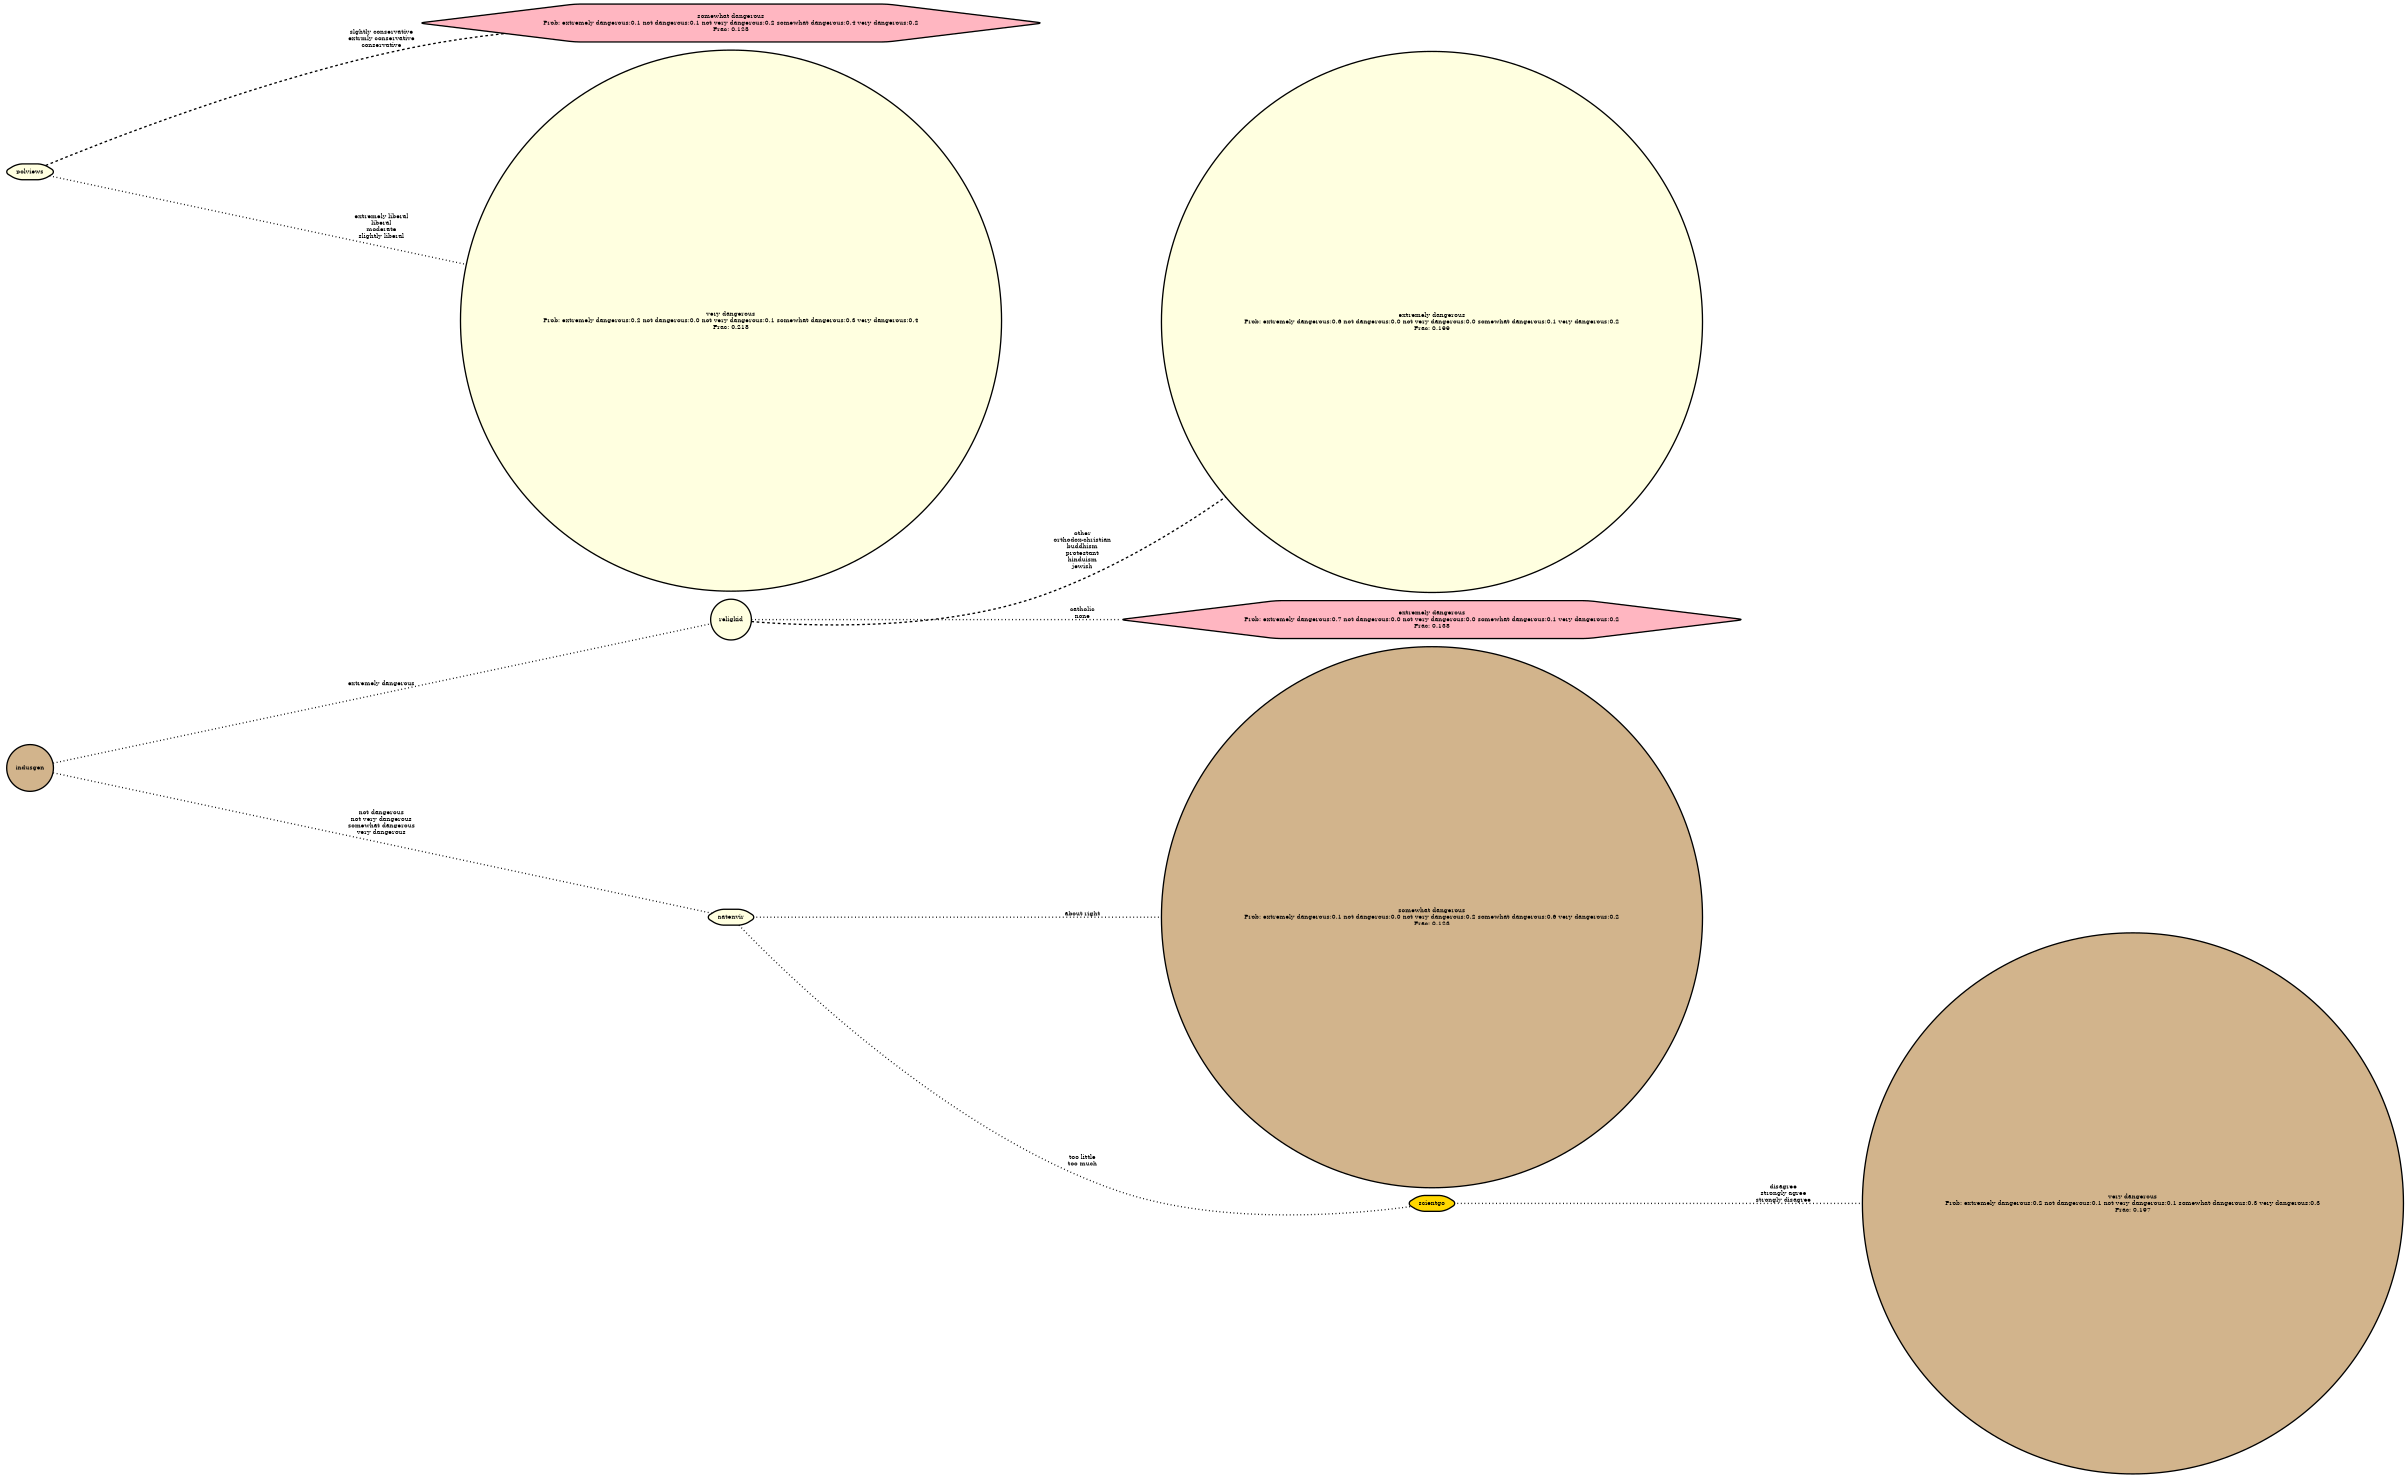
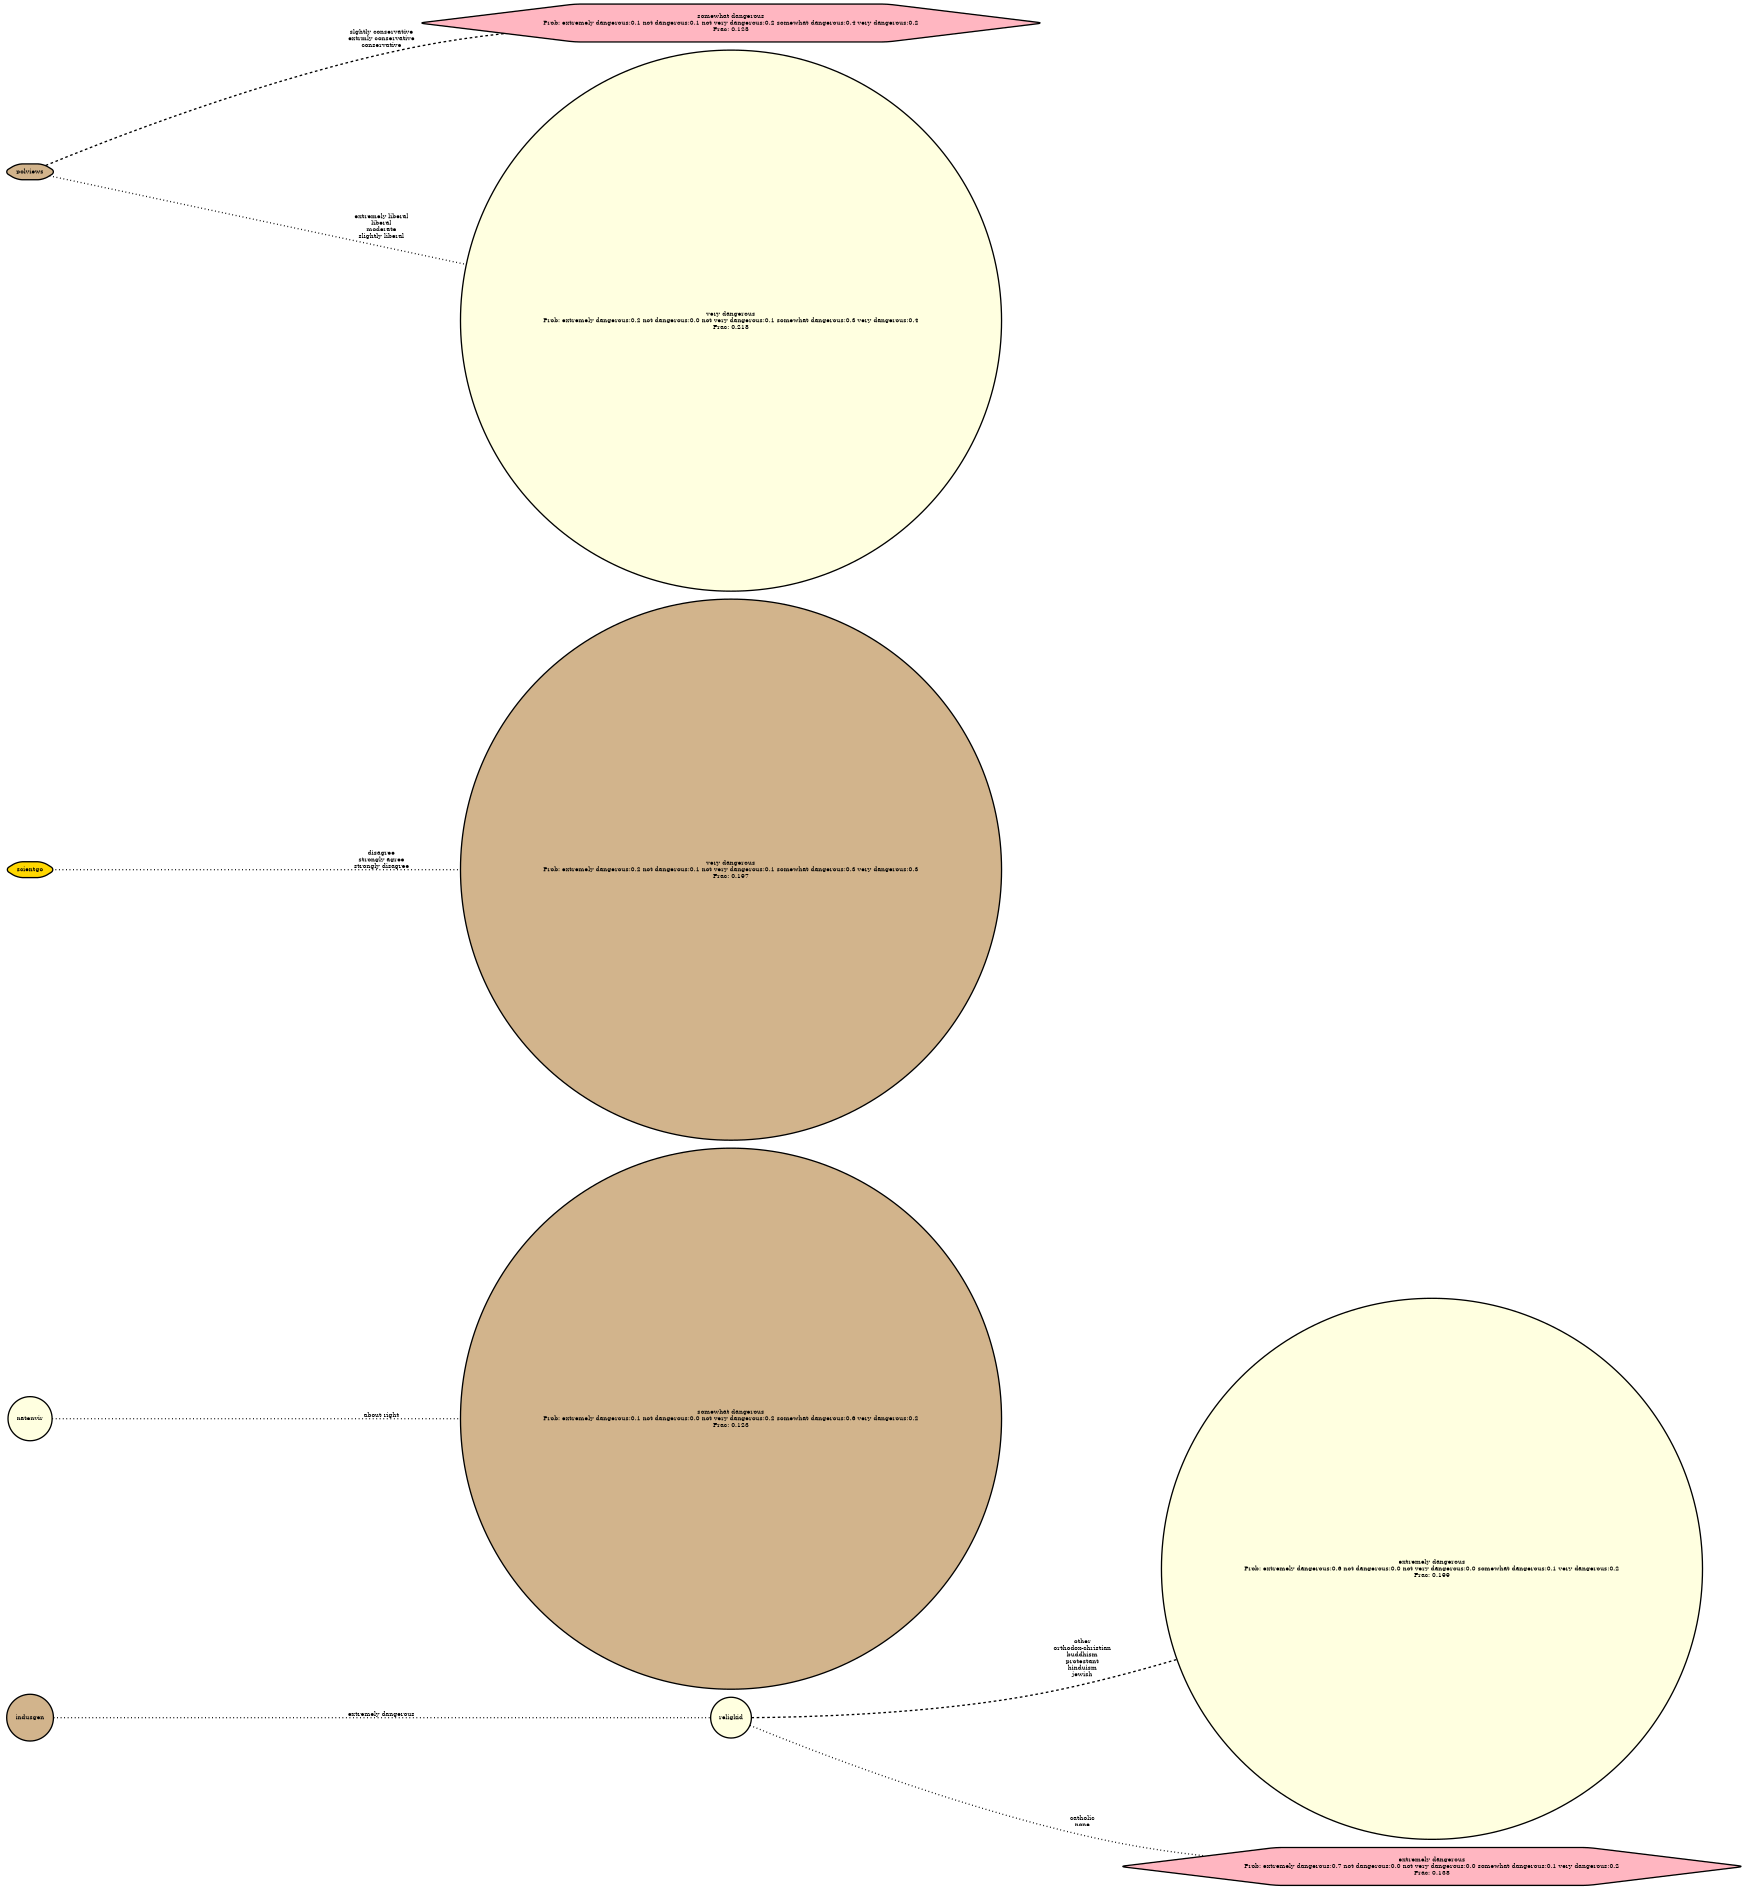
node "polviews": fillcolor lightyellow -> tan
edge "indusgen" -- "natenvir": removed, label "not dangerous not very dangerous somewhat dangerous very dangerous"
node "natenvir": shape hexagon -> circle
edge "natenvir" -- "scientgo": removed, label "too little too much"
